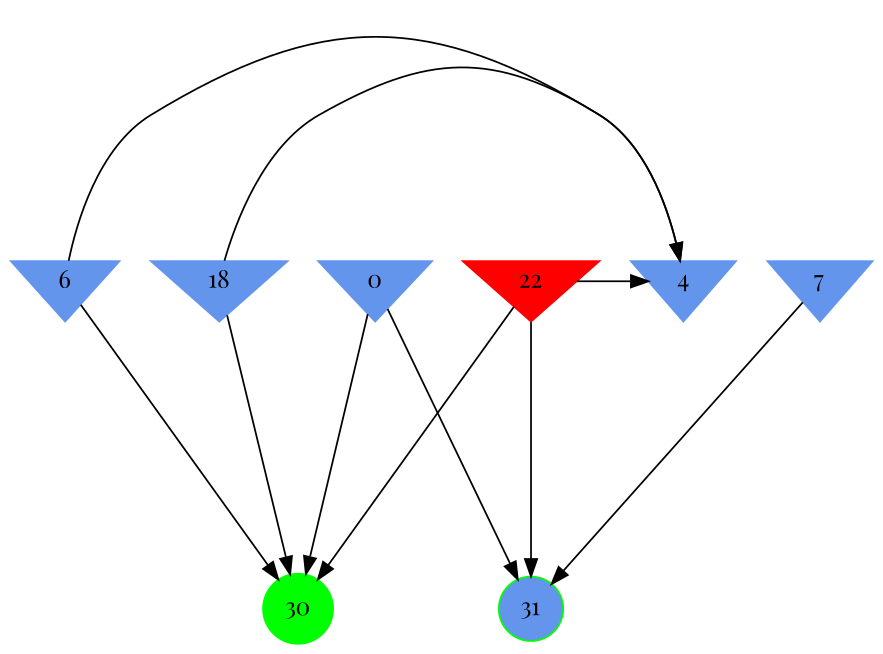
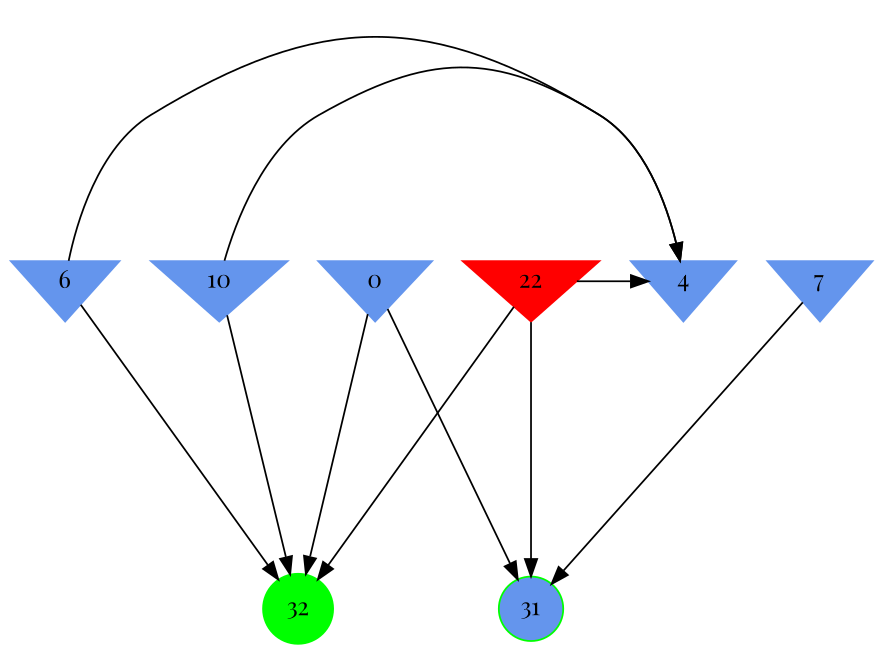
node "18": label "18" -> "10"
node "30": label "30" -> "32"
